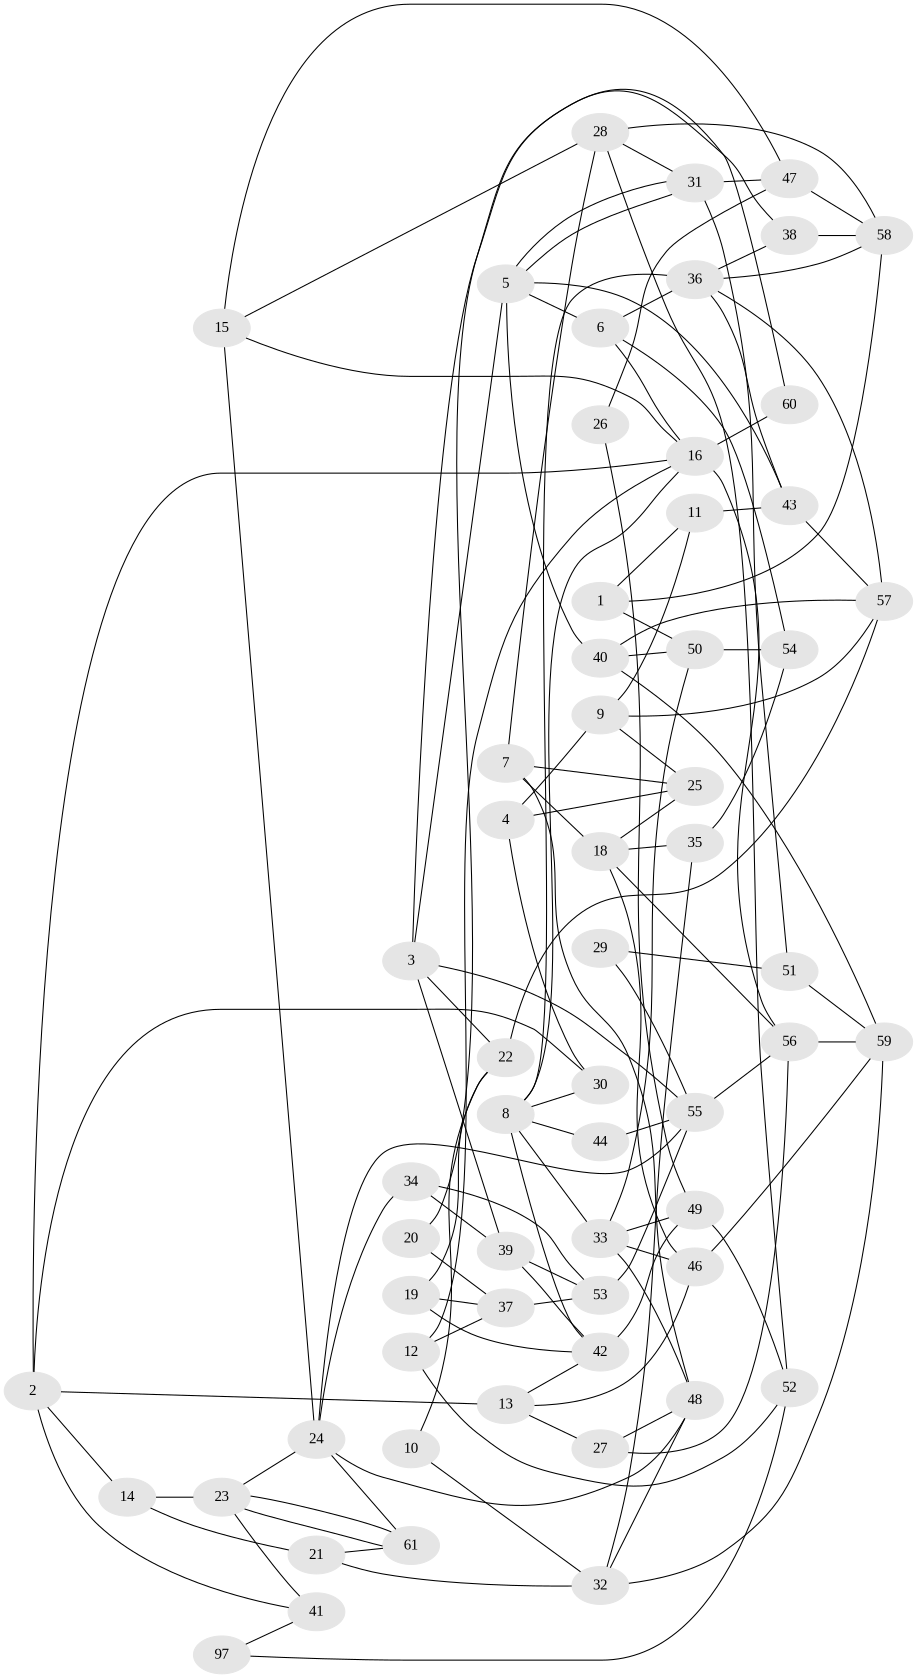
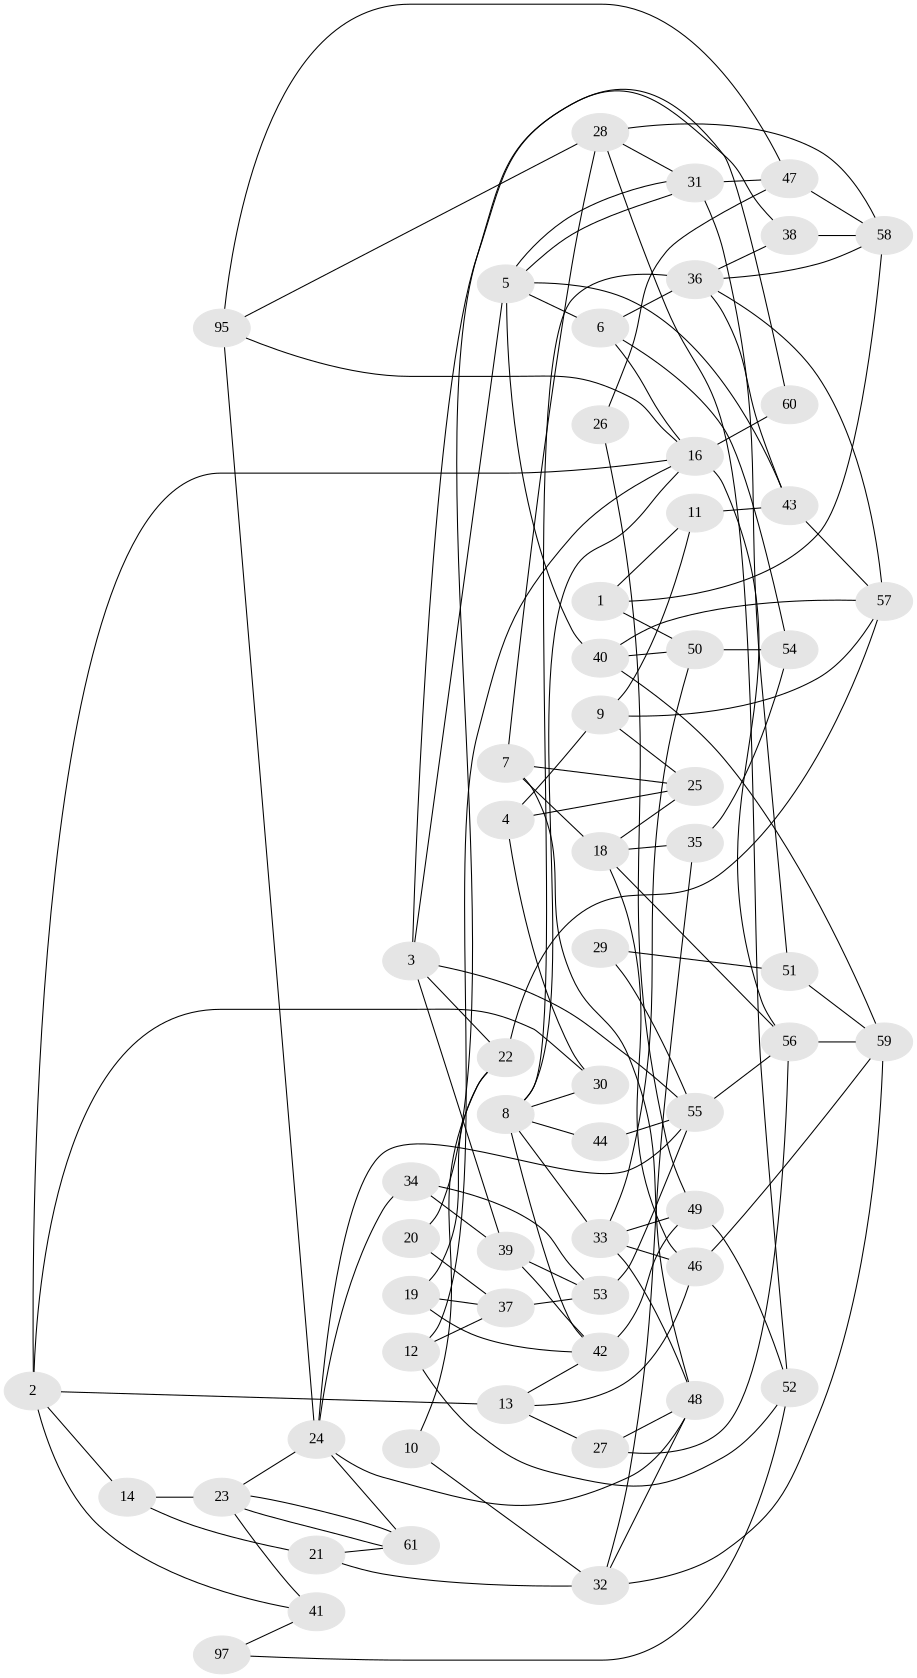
node "15": label "15" -> "95"
